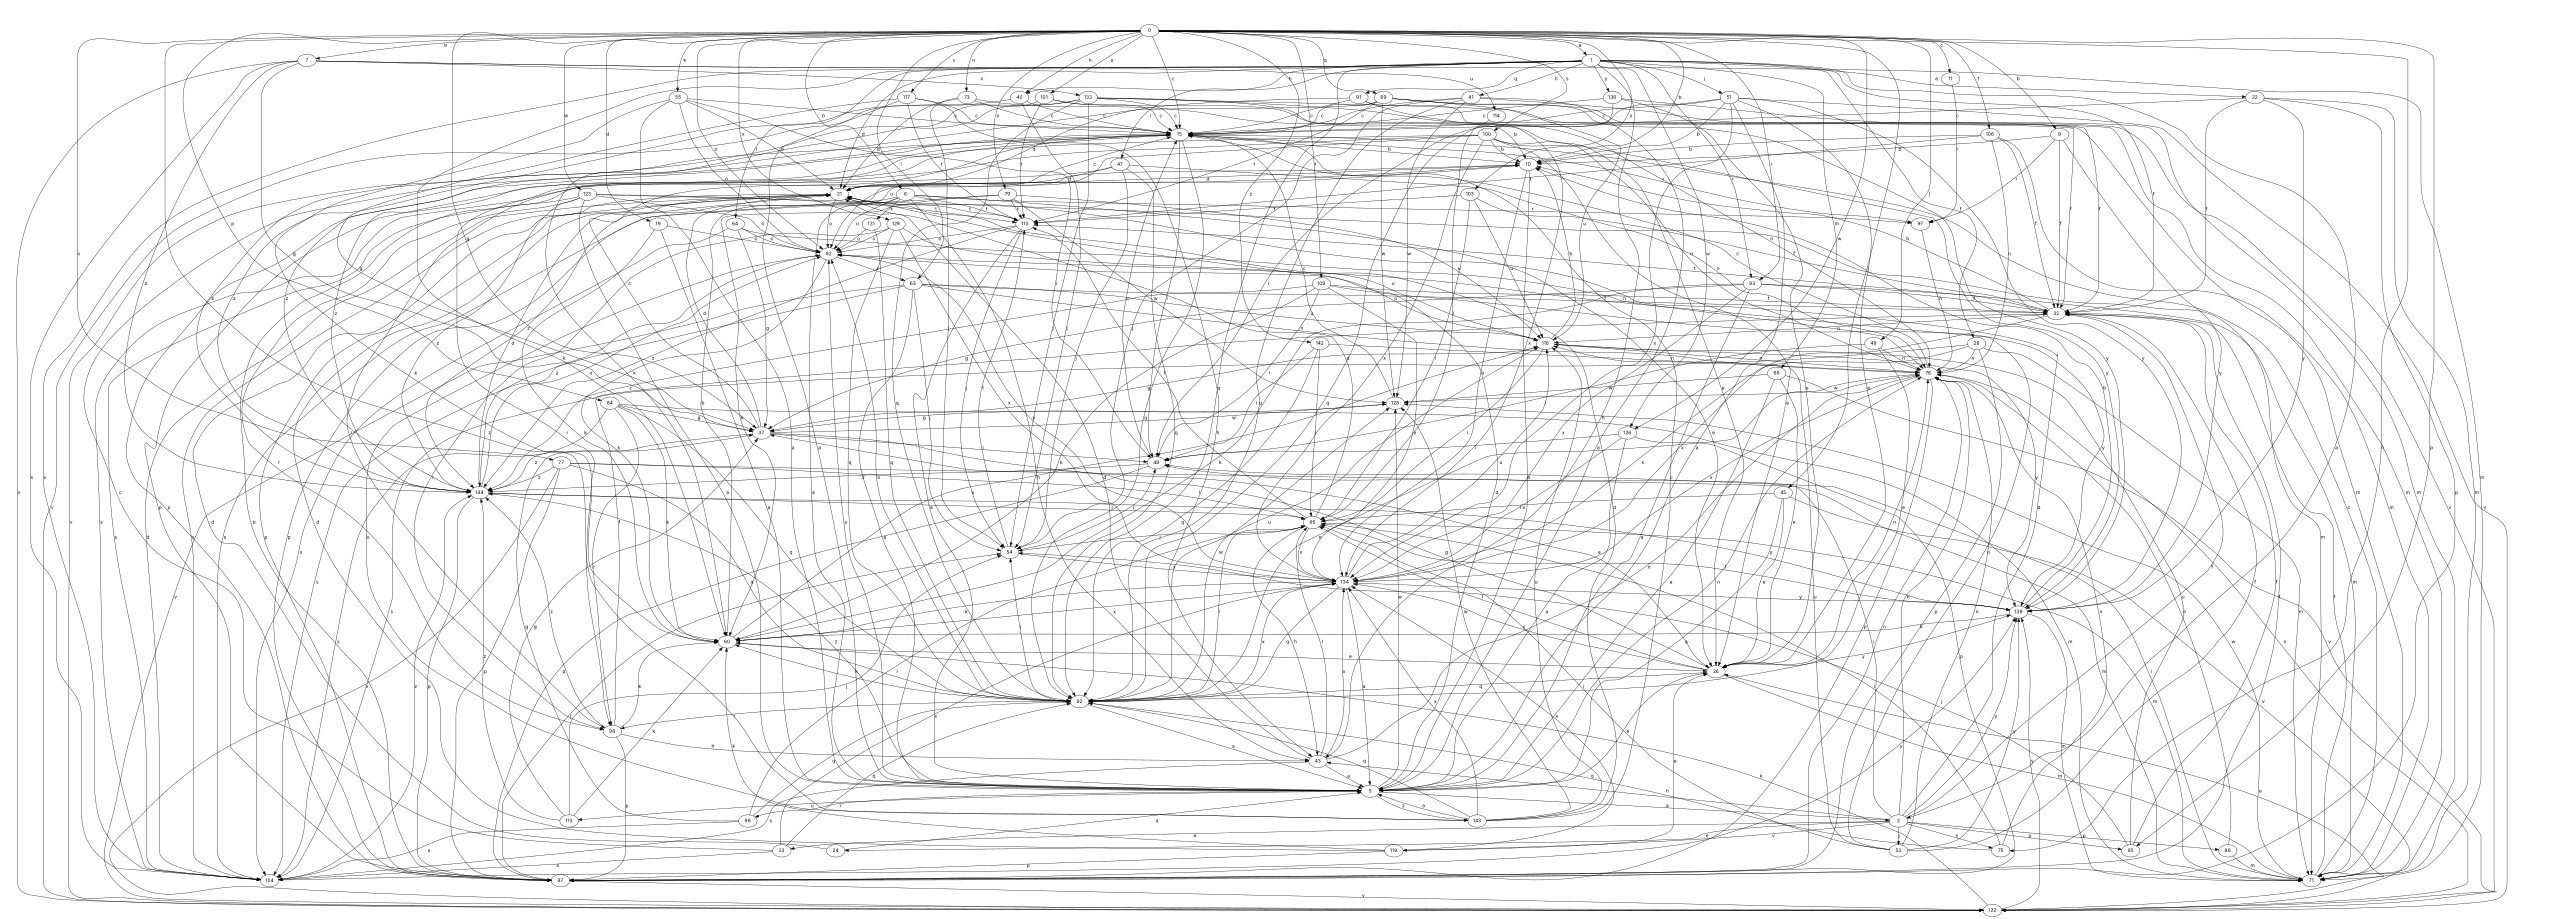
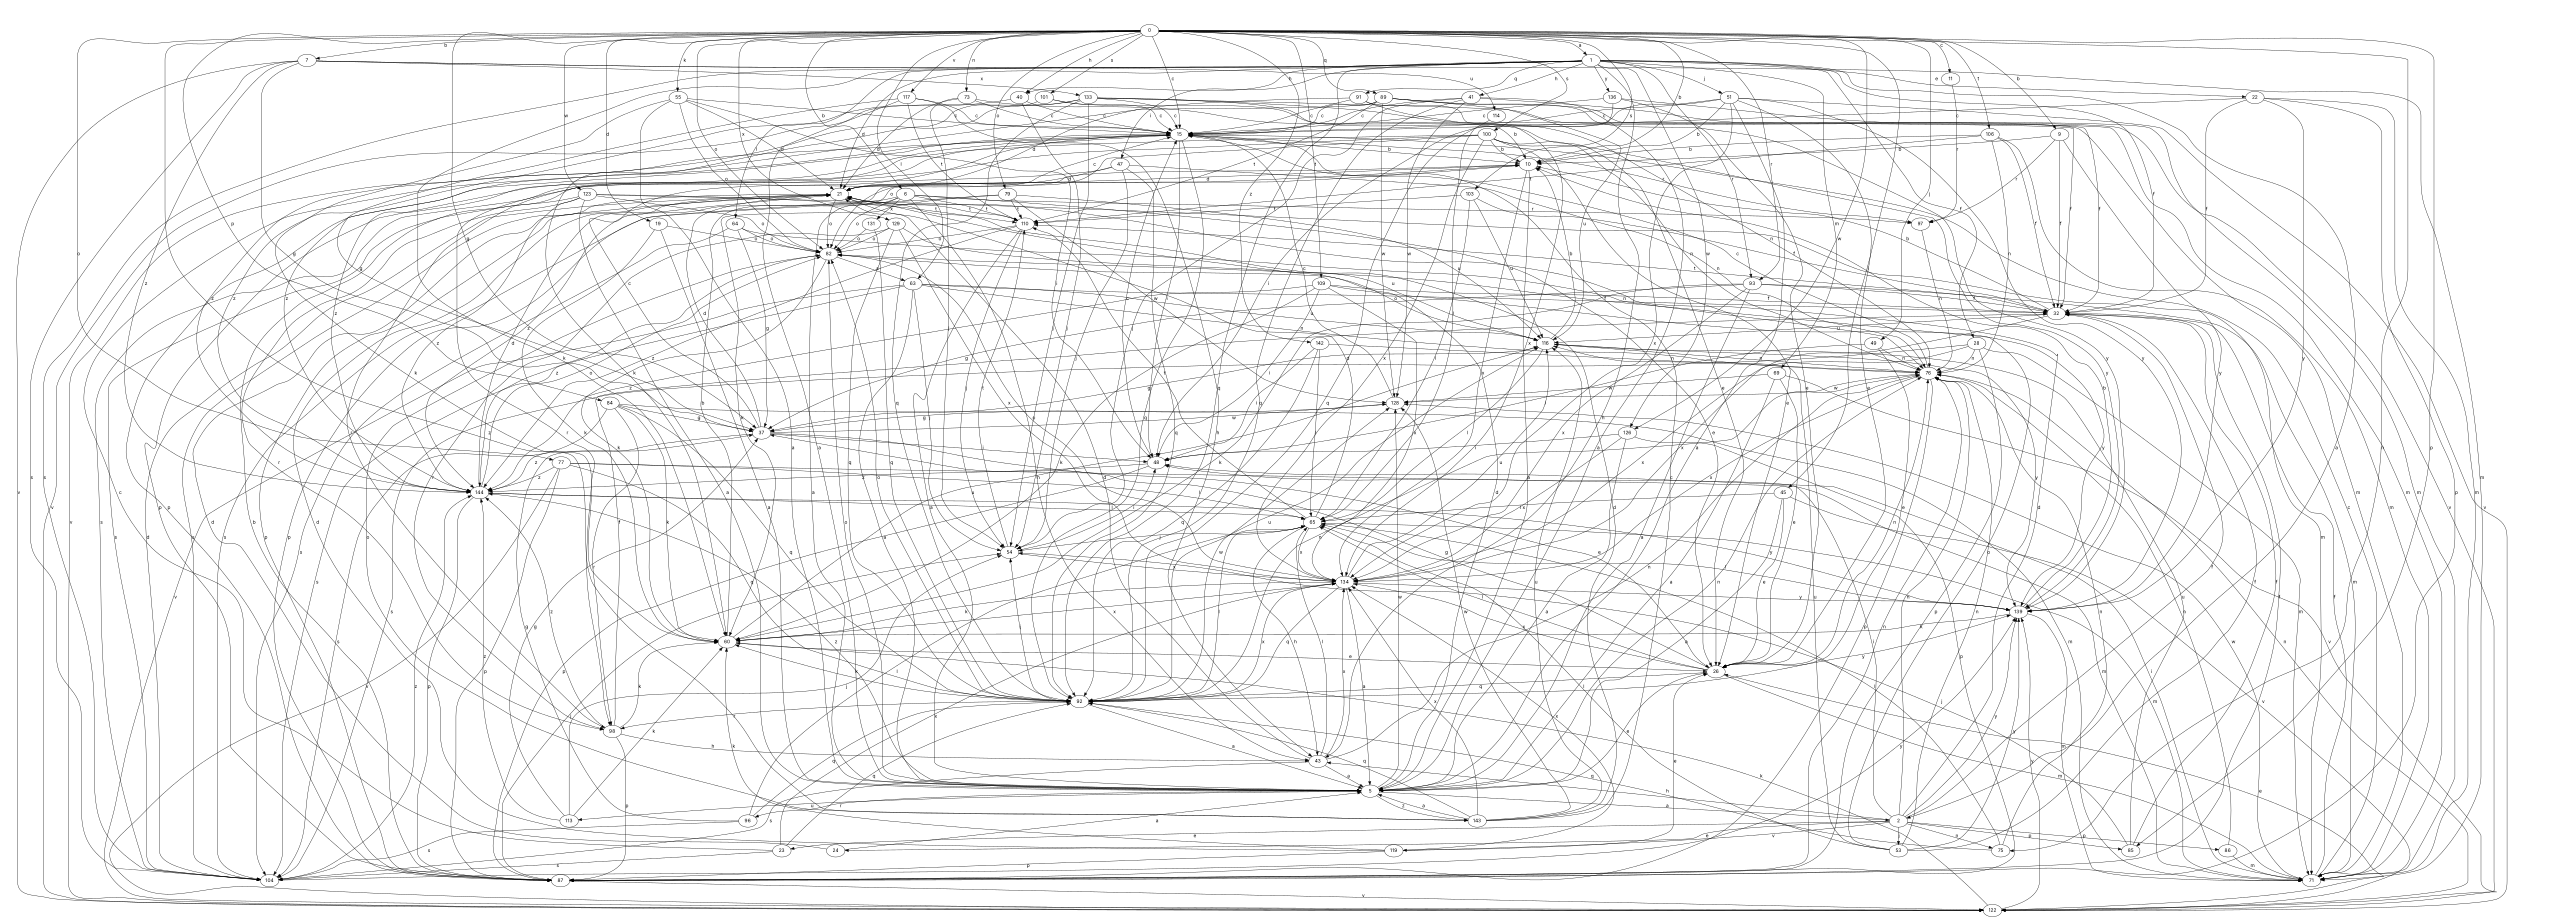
edge "101" -> "110": removed, label "t"
